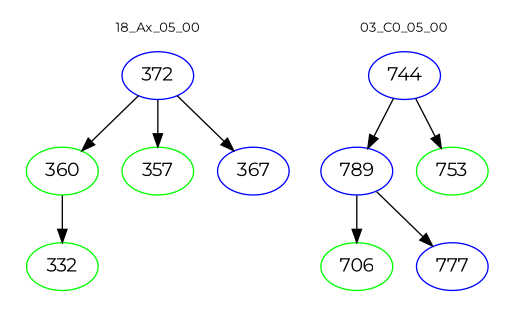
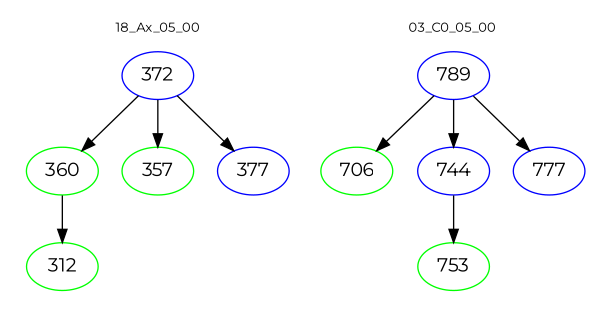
edge "744" -> "789": reversed
node "367": label "367" -> "377"
node "332": label "332" -> "312"
